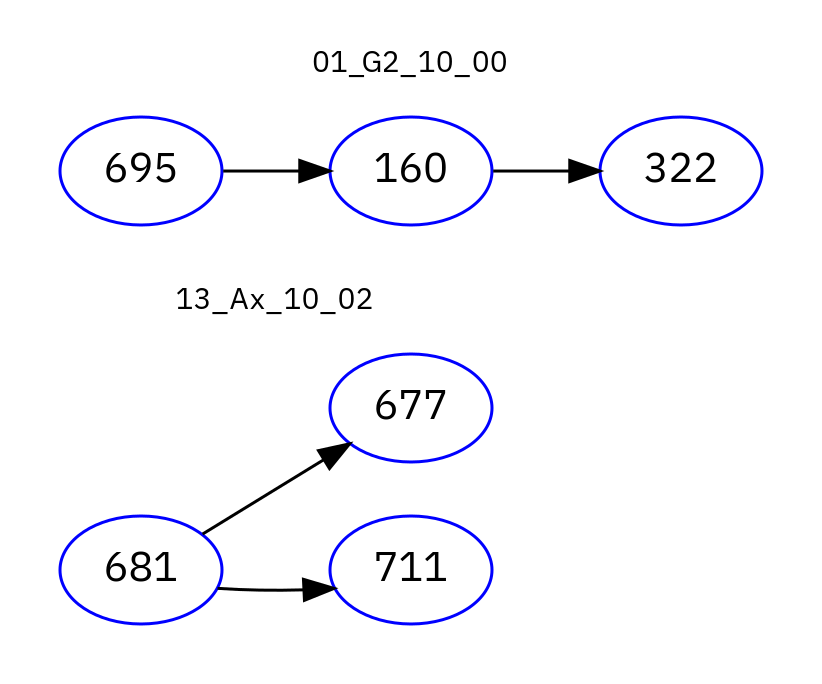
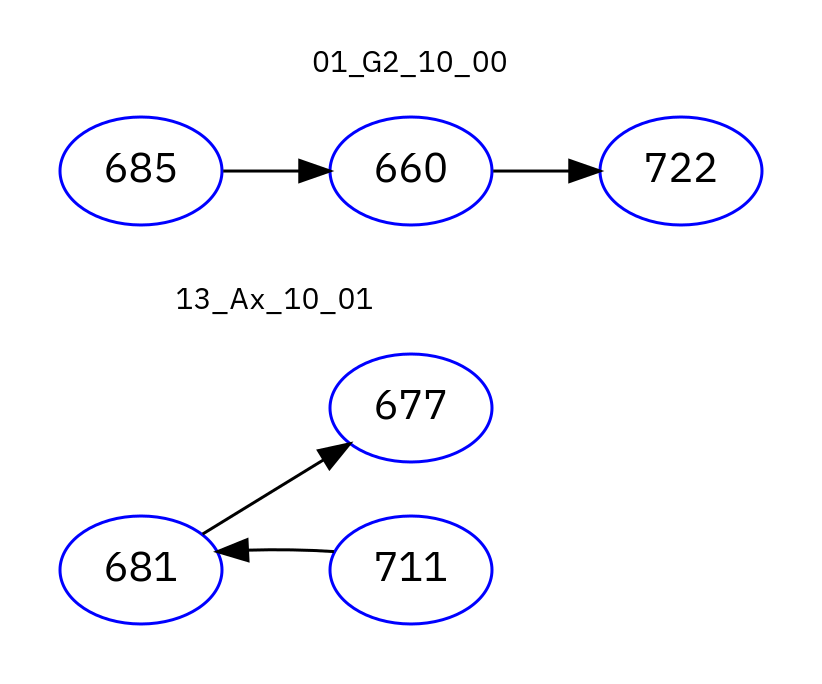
node "695": label "695" -> "685"
node "160": label "160" -> "660"
node "322": label "322" -> "722"
cluster "13_Ax_10_02": label "13_Ax_10_02" -> "13_Ax_10_01"
edge "681" -> "711": reversed
